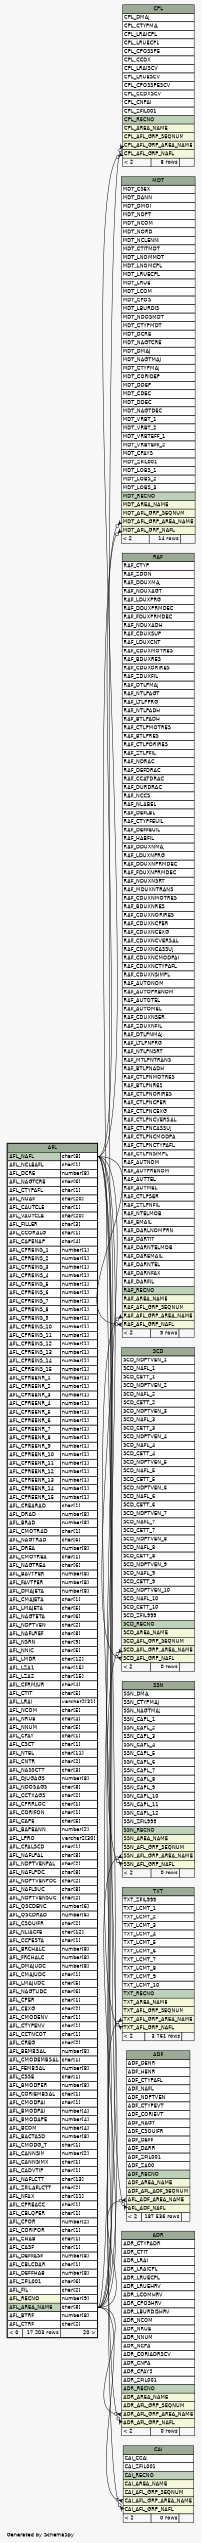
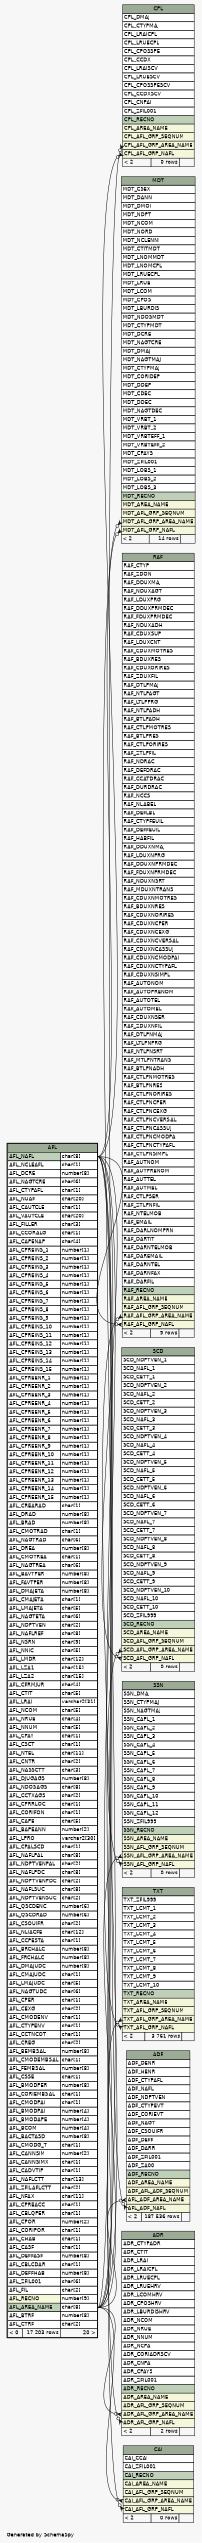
node "CPL": text "8 rows" -> "0 rows"
node "ADR": text "0 rows" -> "2 rows"
